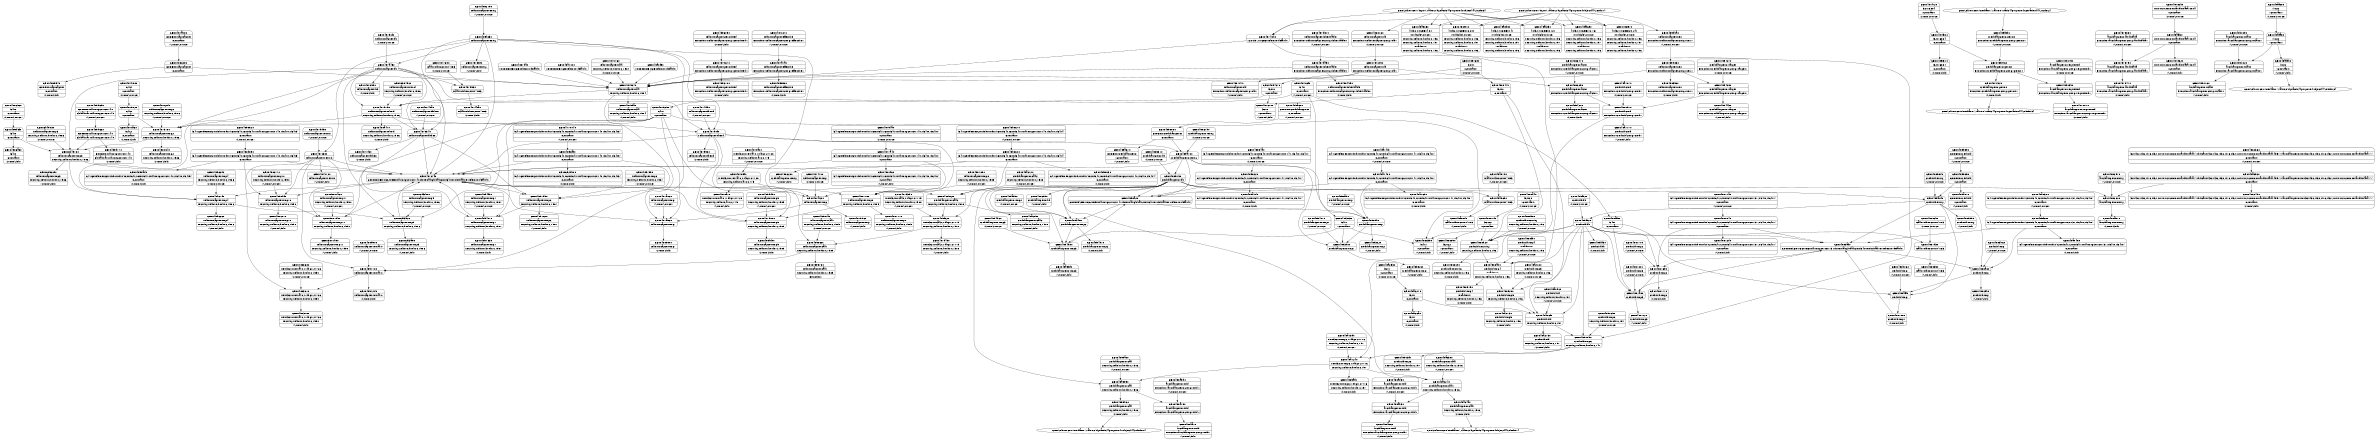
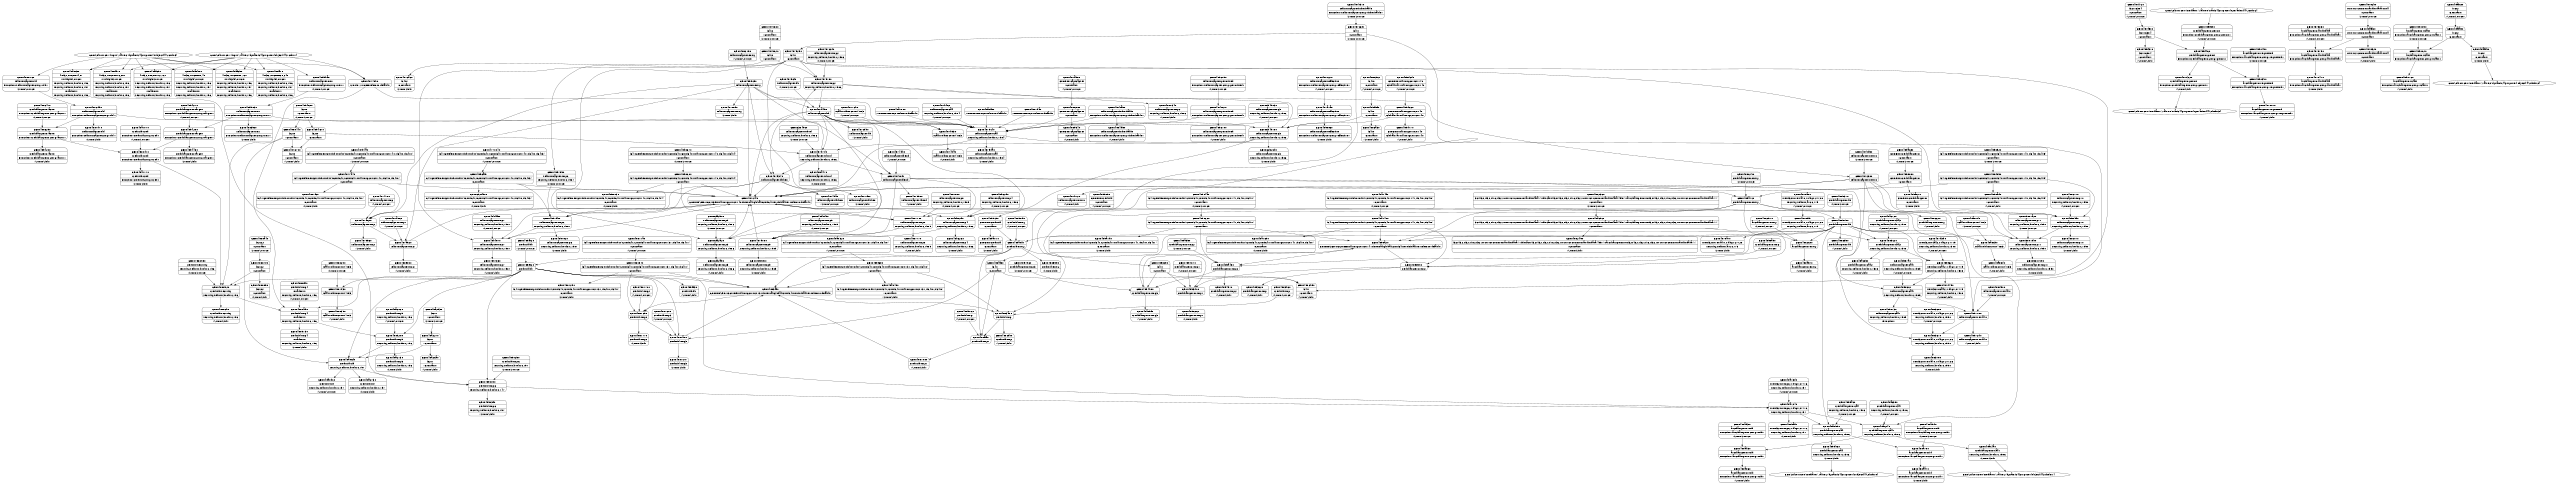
node "CE0x4e96090": text "*SummSink*" -> "*SummSource*"
edge "CE0x4e7b510" -> "CE0x4e7ba90": now "CE0x4e7b510" -> "CE0x4e7c6f0"
edge "CE0x4e7a450" -> "CE0x4e751e0": reversed
edge "CE0x4e745a0" -> "CE0x4e75340": reversed
edge "CE0x4e75290" -> "CE0x4e7a920": now "CE0x4e75290" -> "CE0x4e97e90"
edge "CE0x4ea0dc0" -> "CE0x4ea06f0": reversed
